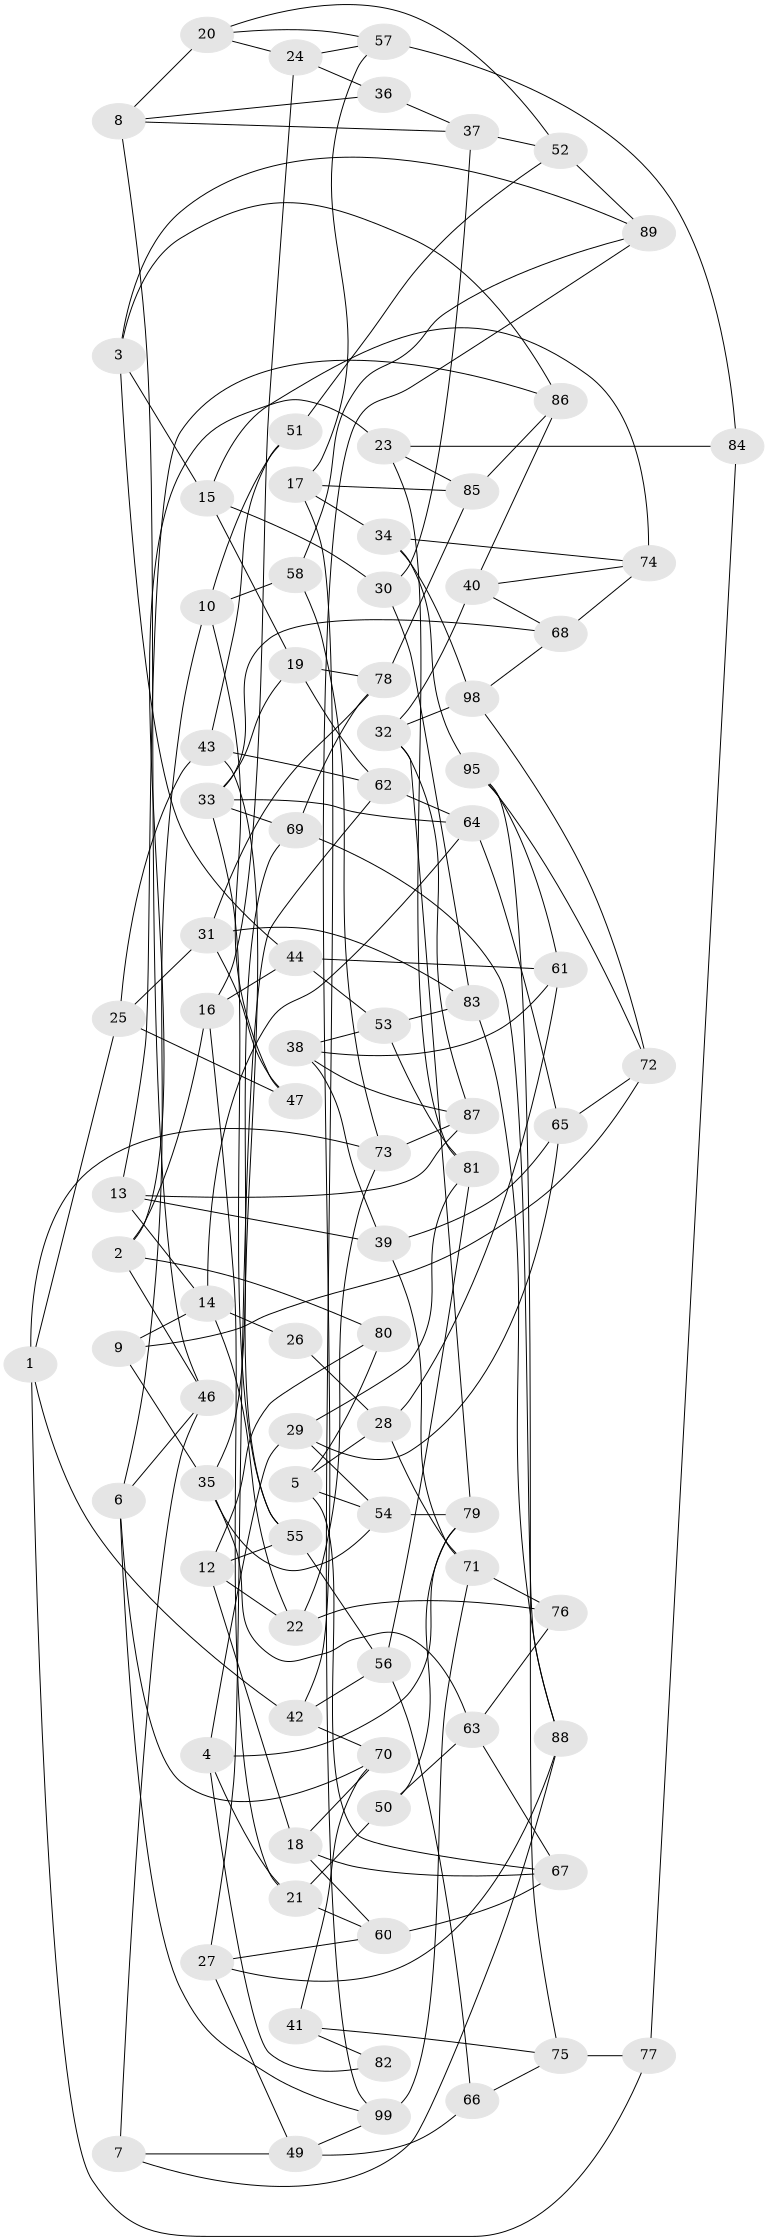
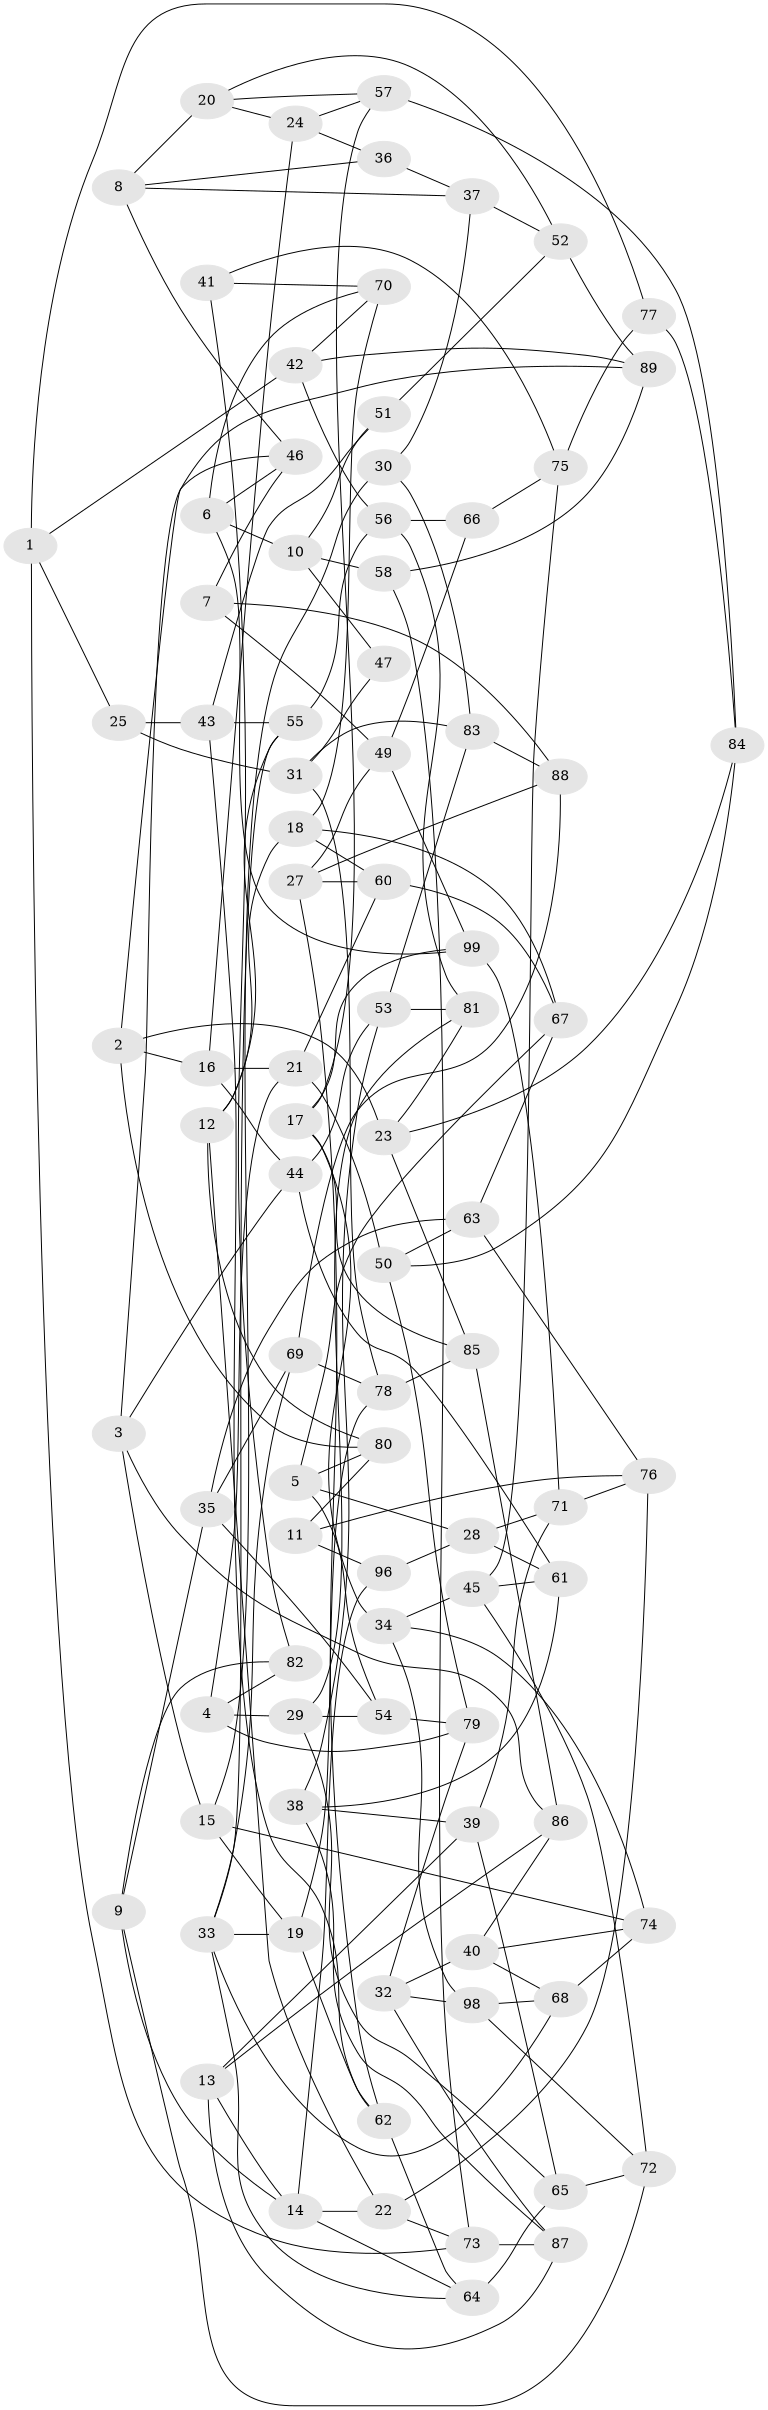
node "95": label "95" -> "45"
edge "25" -- "47": removed
edge "84" -- "50": added
node "26": label "26" -> "96"
node "11": added
edge "82" -- "9": added
